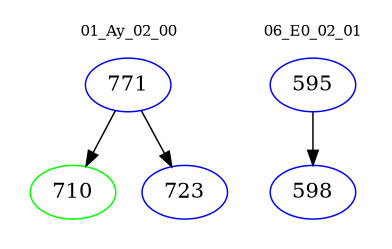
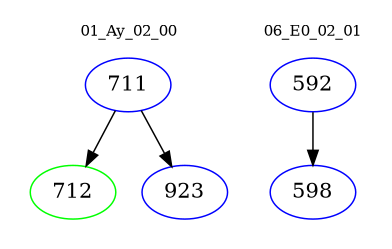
node "771": label "771" -> "711"
node "595": label "595" -> "592"
node "710": label "710" -> "712"
node "723": label "723" -> "923"
